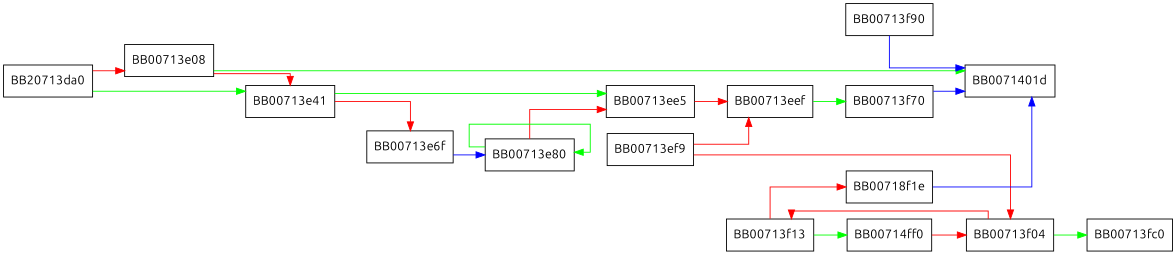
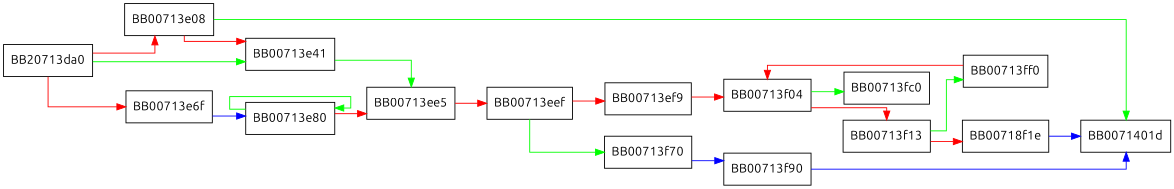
edge "BB00713f70" -> "BB0071401d": now "BB00713f70" -> "BB00713f90"
edge "BB00713e41" -> "BB00713e6f": now "BB20713da0" -> "BB00713e6f"
edge "BB00713ef9" -> "BB00713eef": reversed
node "BB00714ff0": label "BB00714ff0" -> "BB00713ff0"
